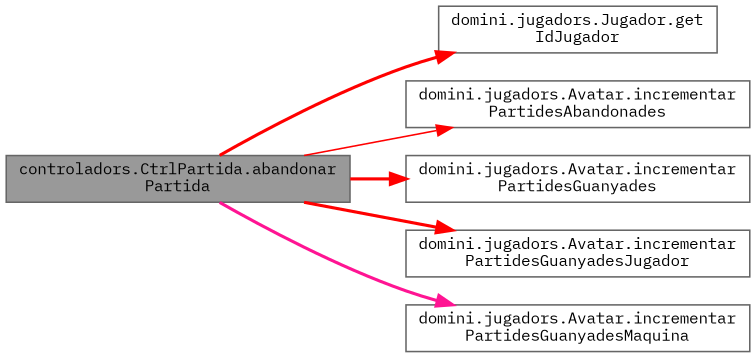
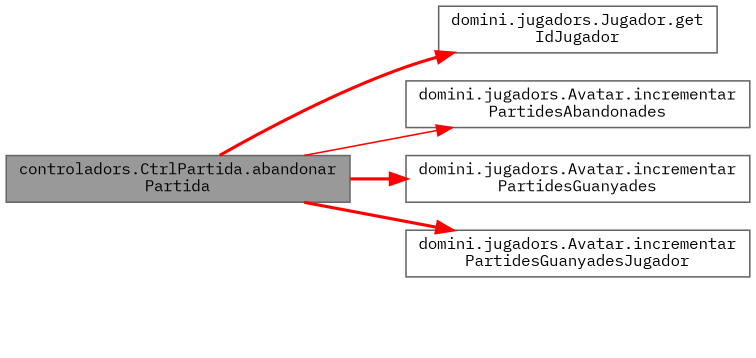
node "domini.jugadors.Avatar.incrementar PartidesGuanyadesMaquina": removed
